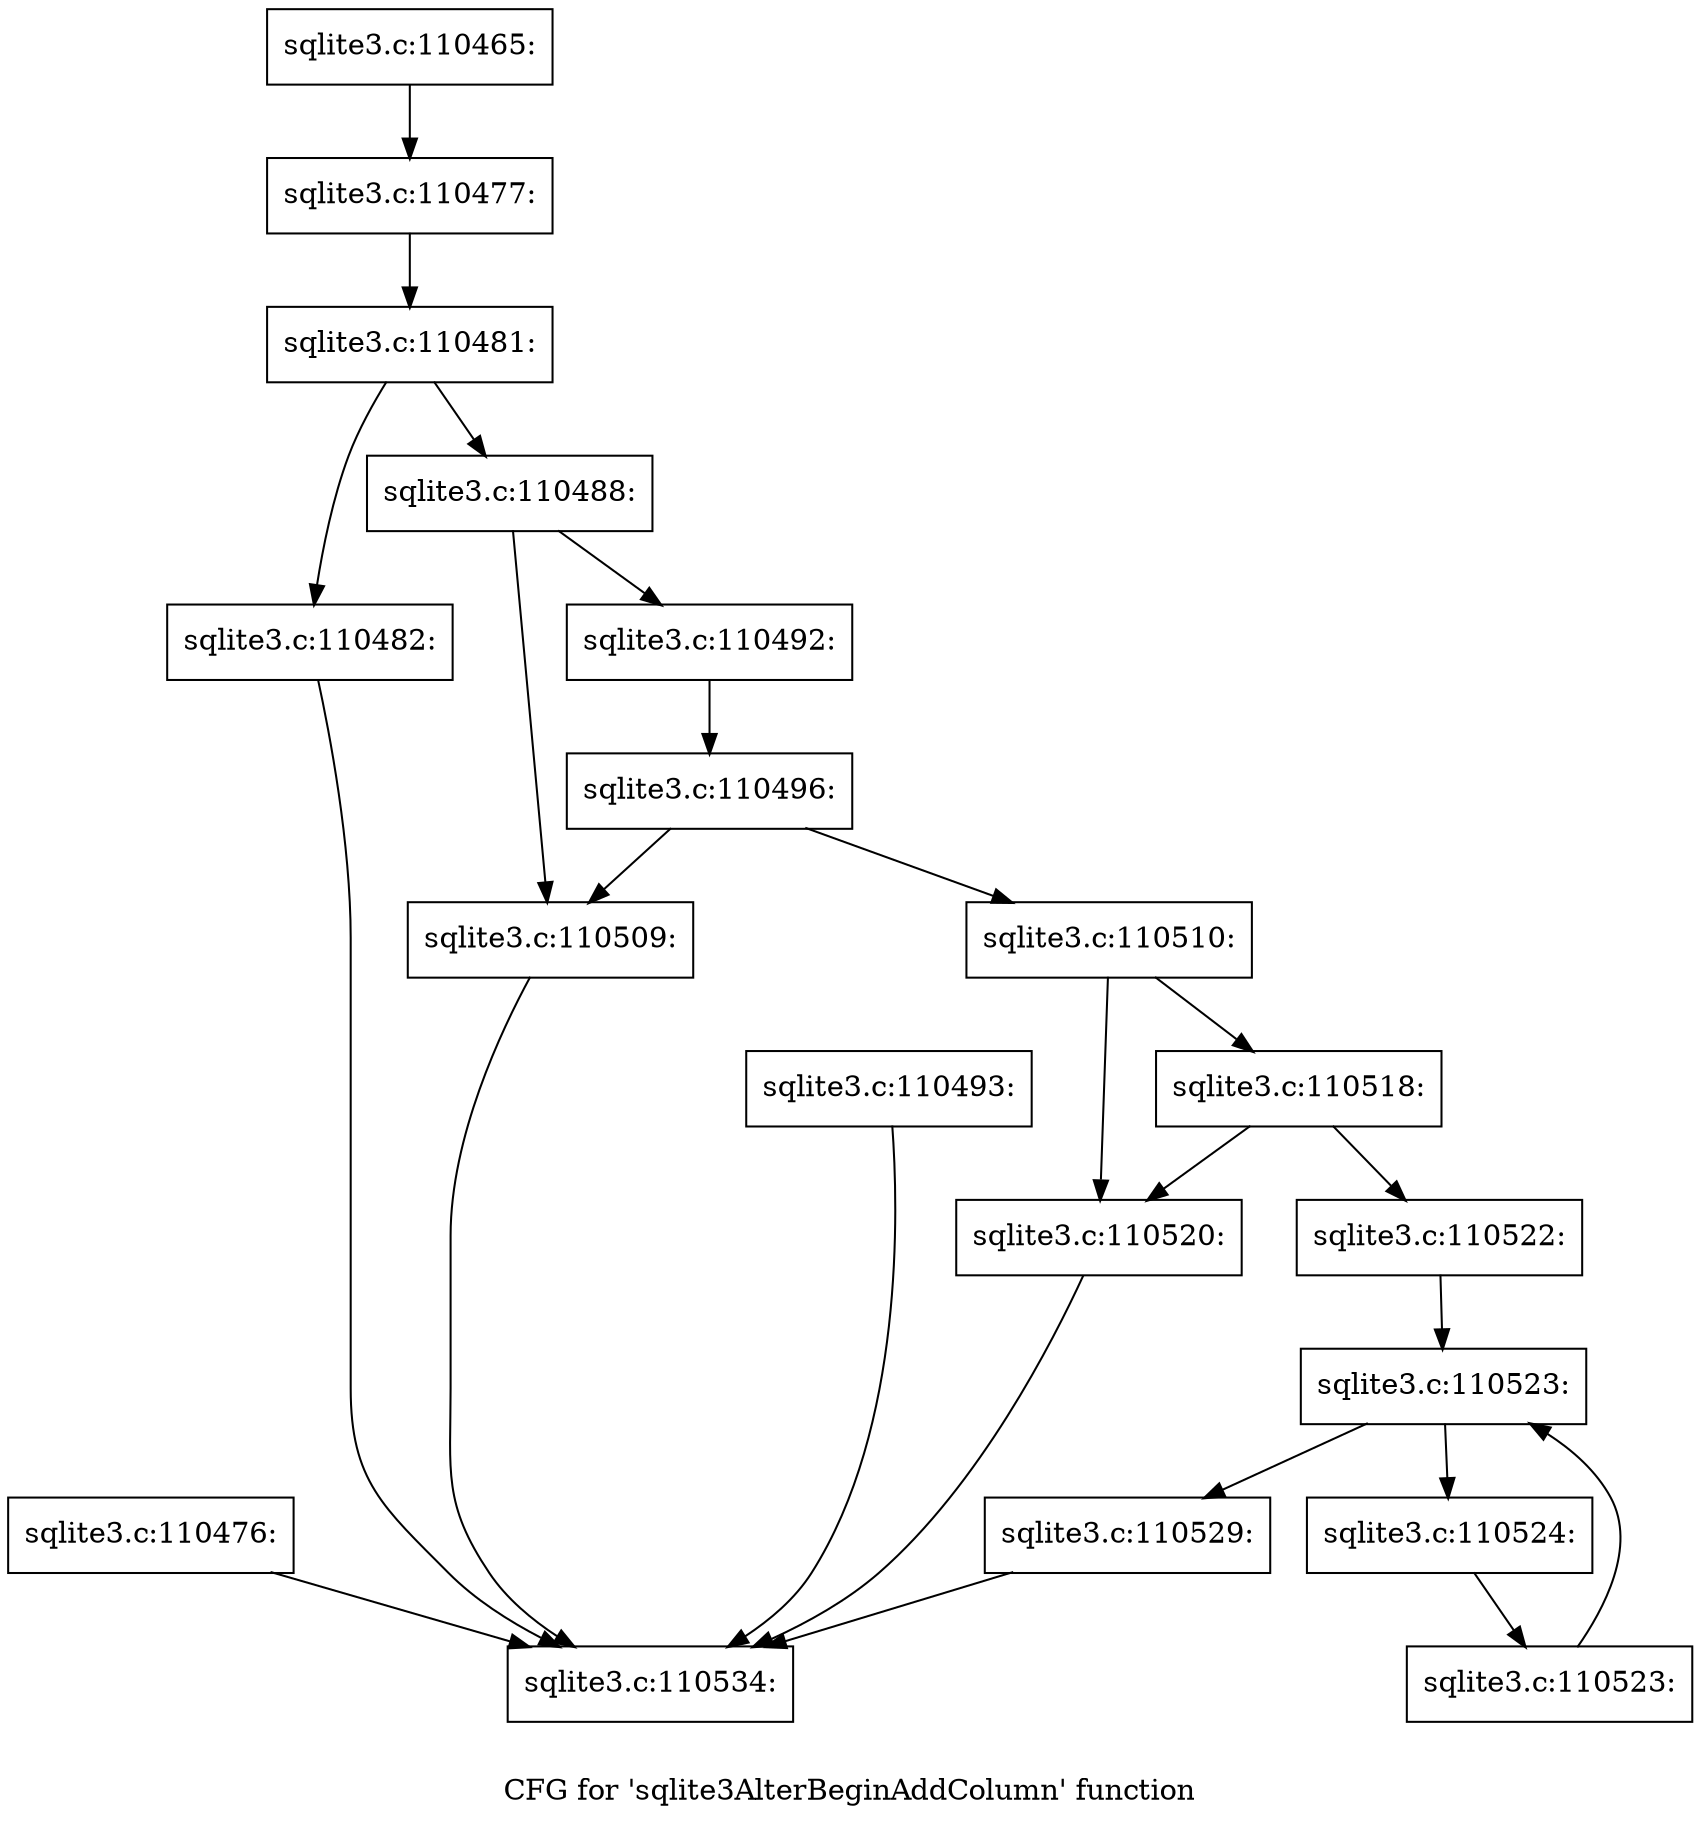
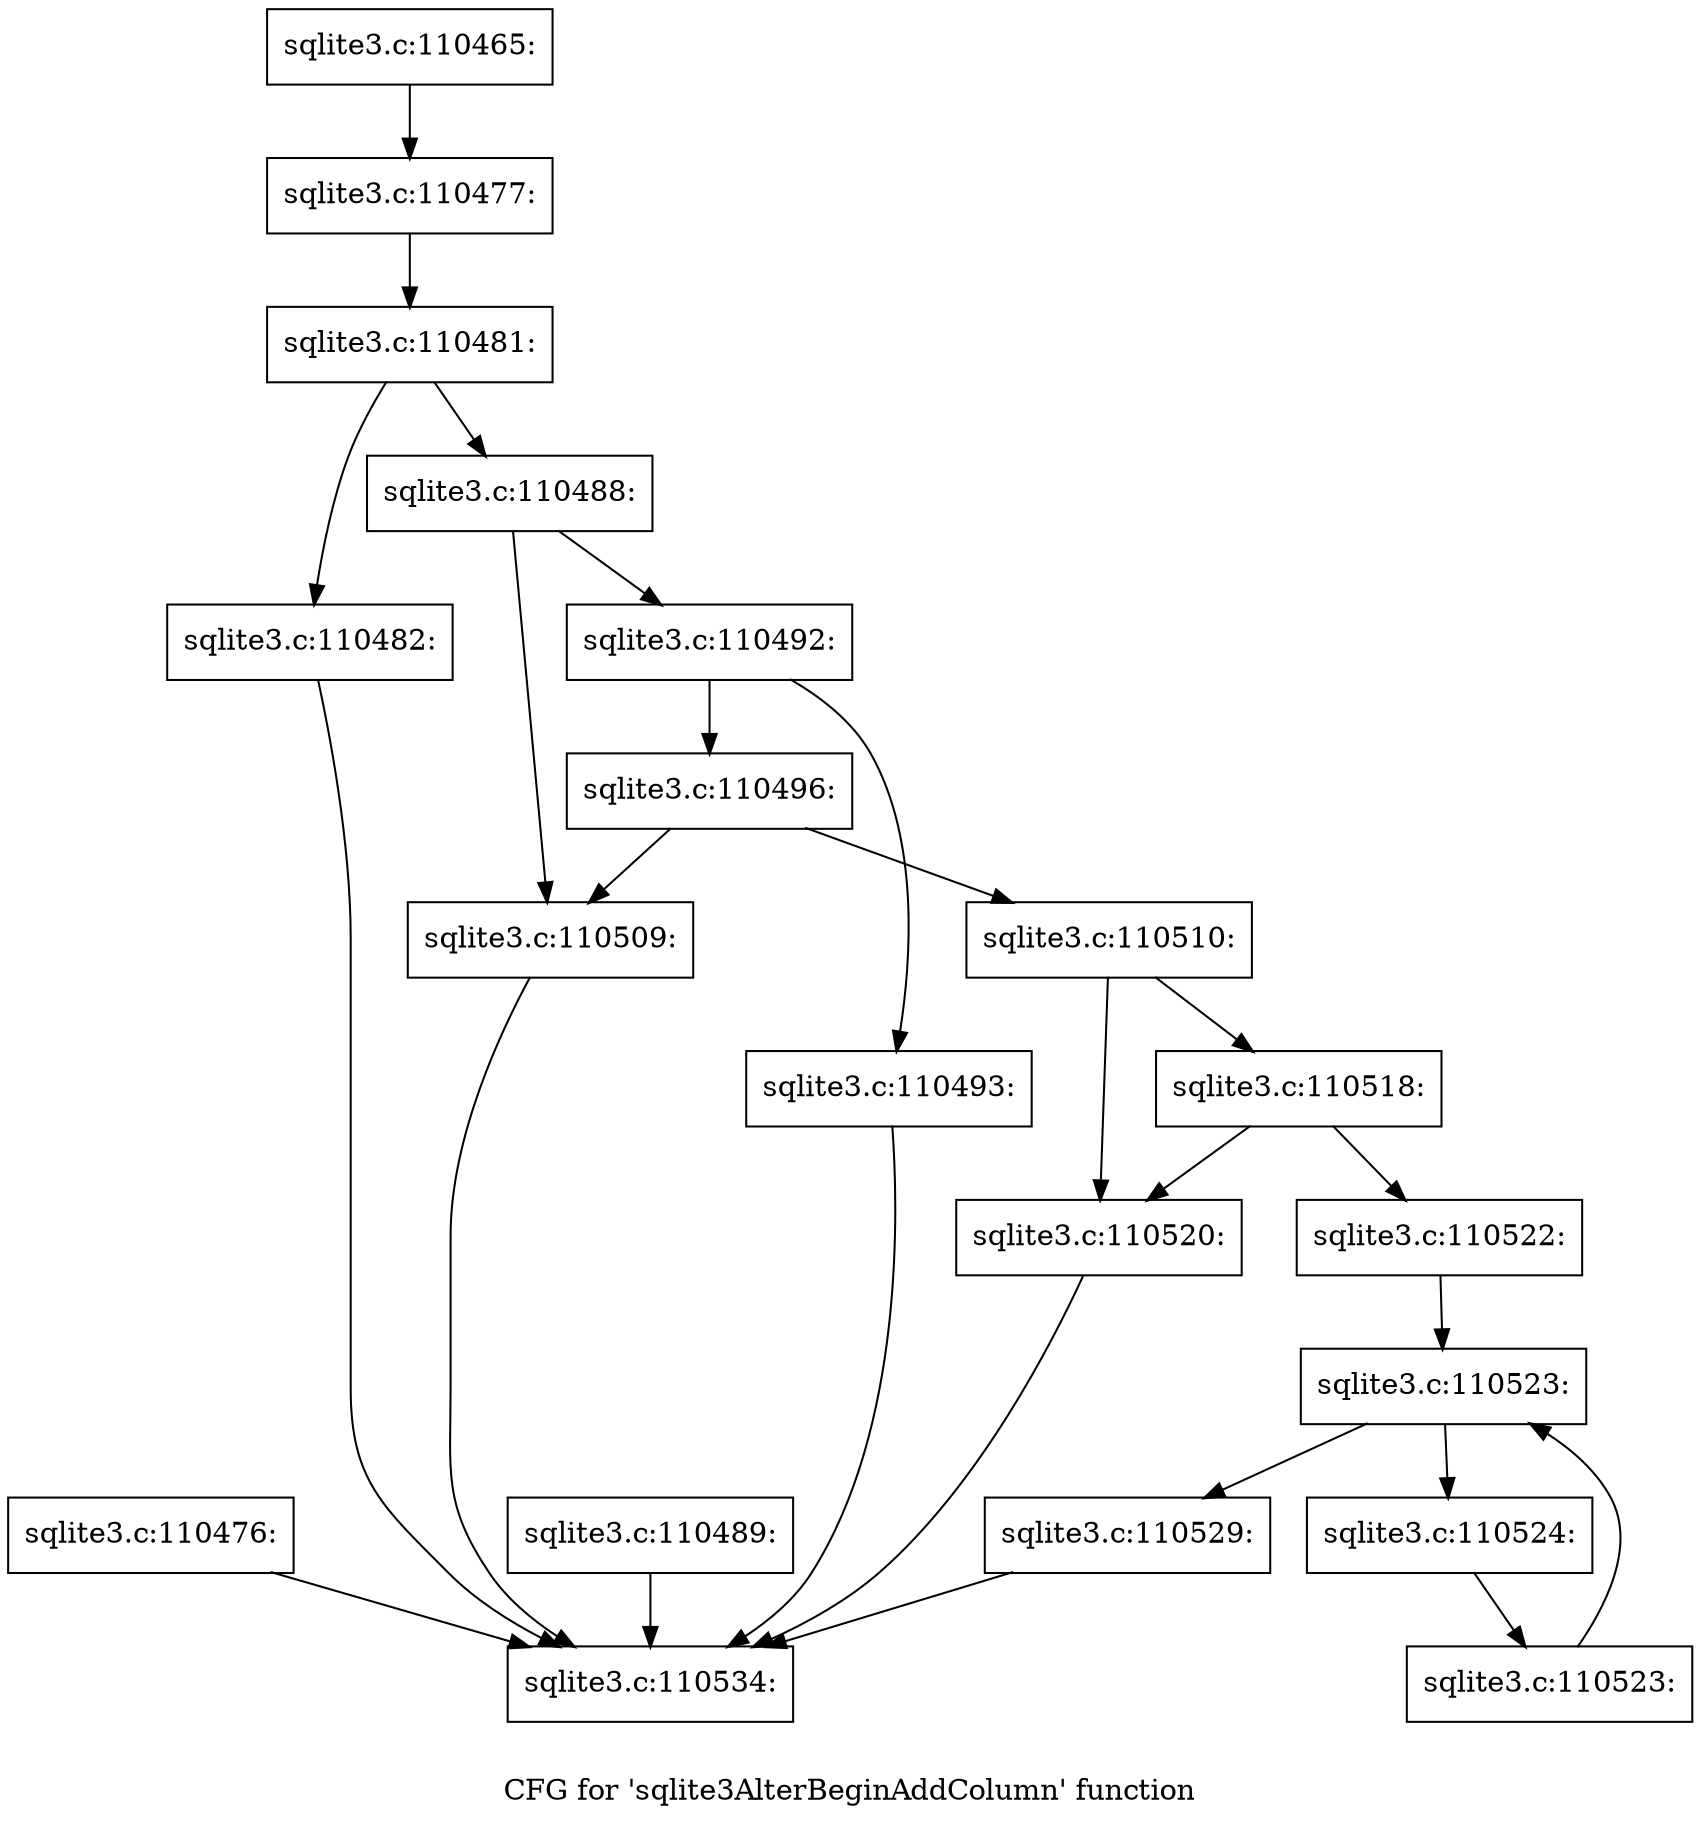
edge "sqlite3.c:110492:" -> "sqlite3.c:110493:": added
node "sqlite3.c:110489:": added
